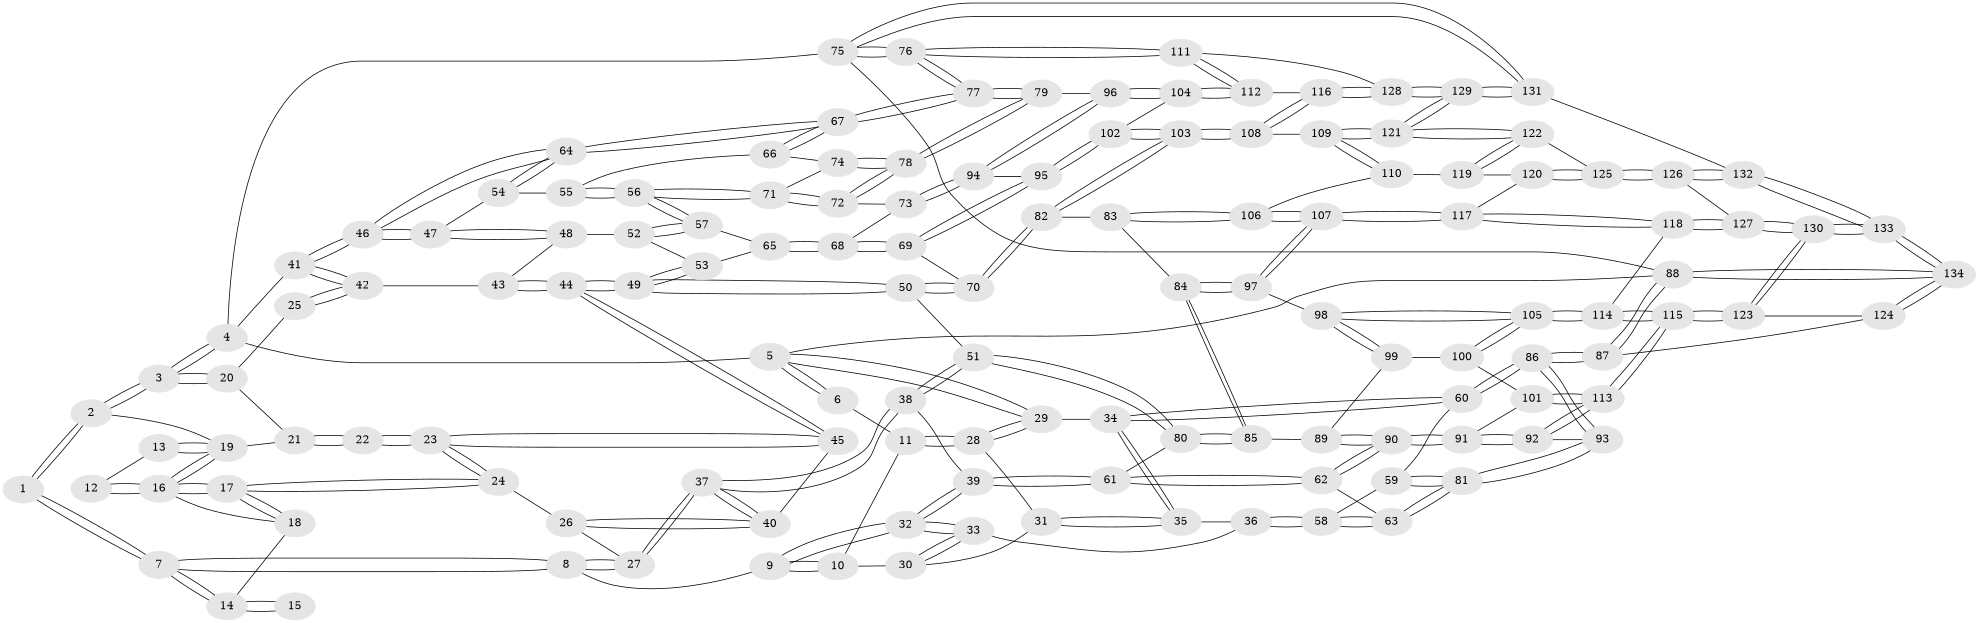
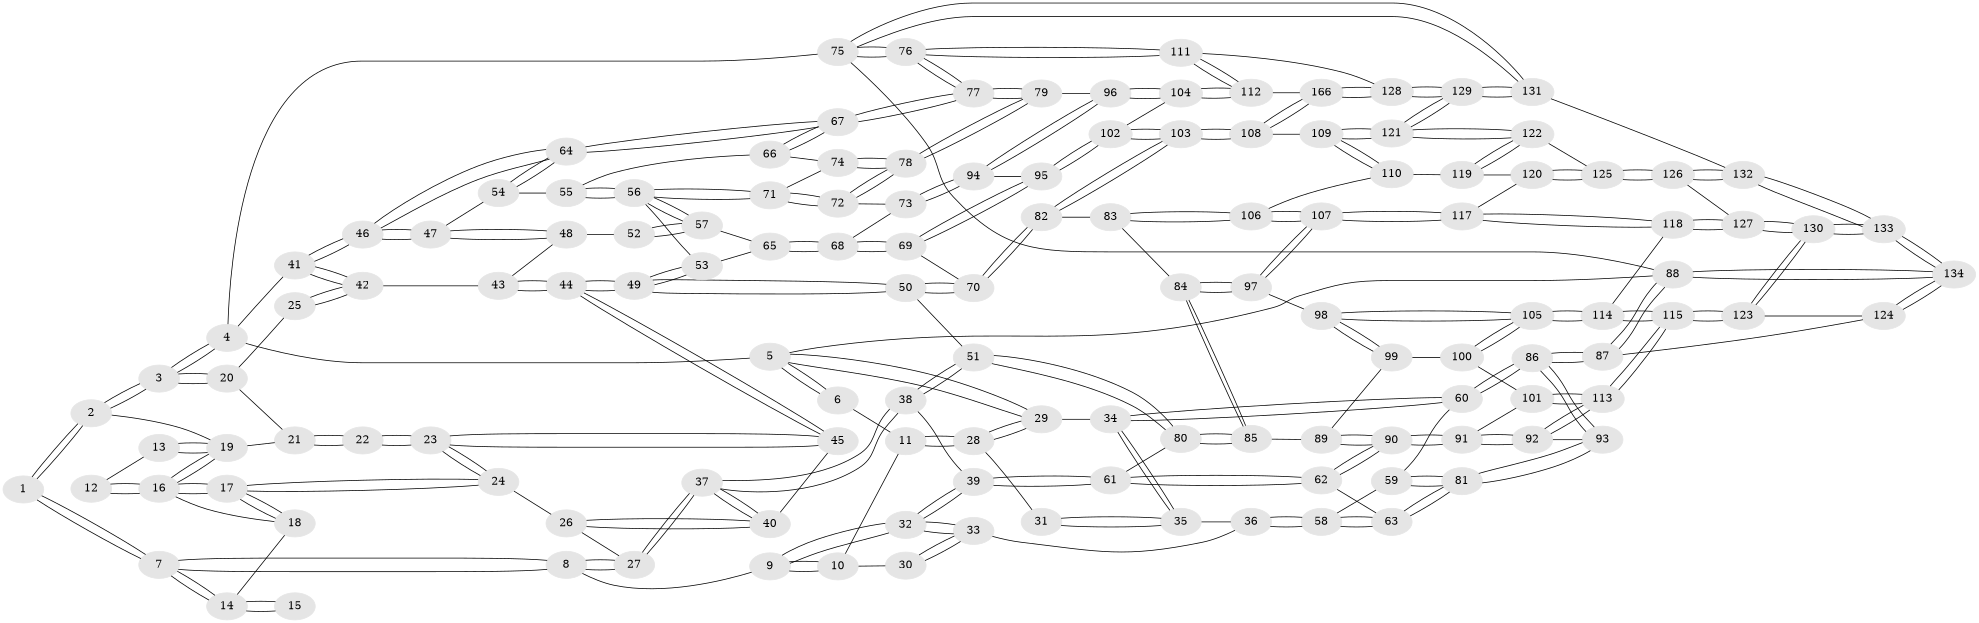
node "116": label "116" -> "166"
edge "52" -- "53": now "56" -- "53"
edge "31" -- "30": removed
